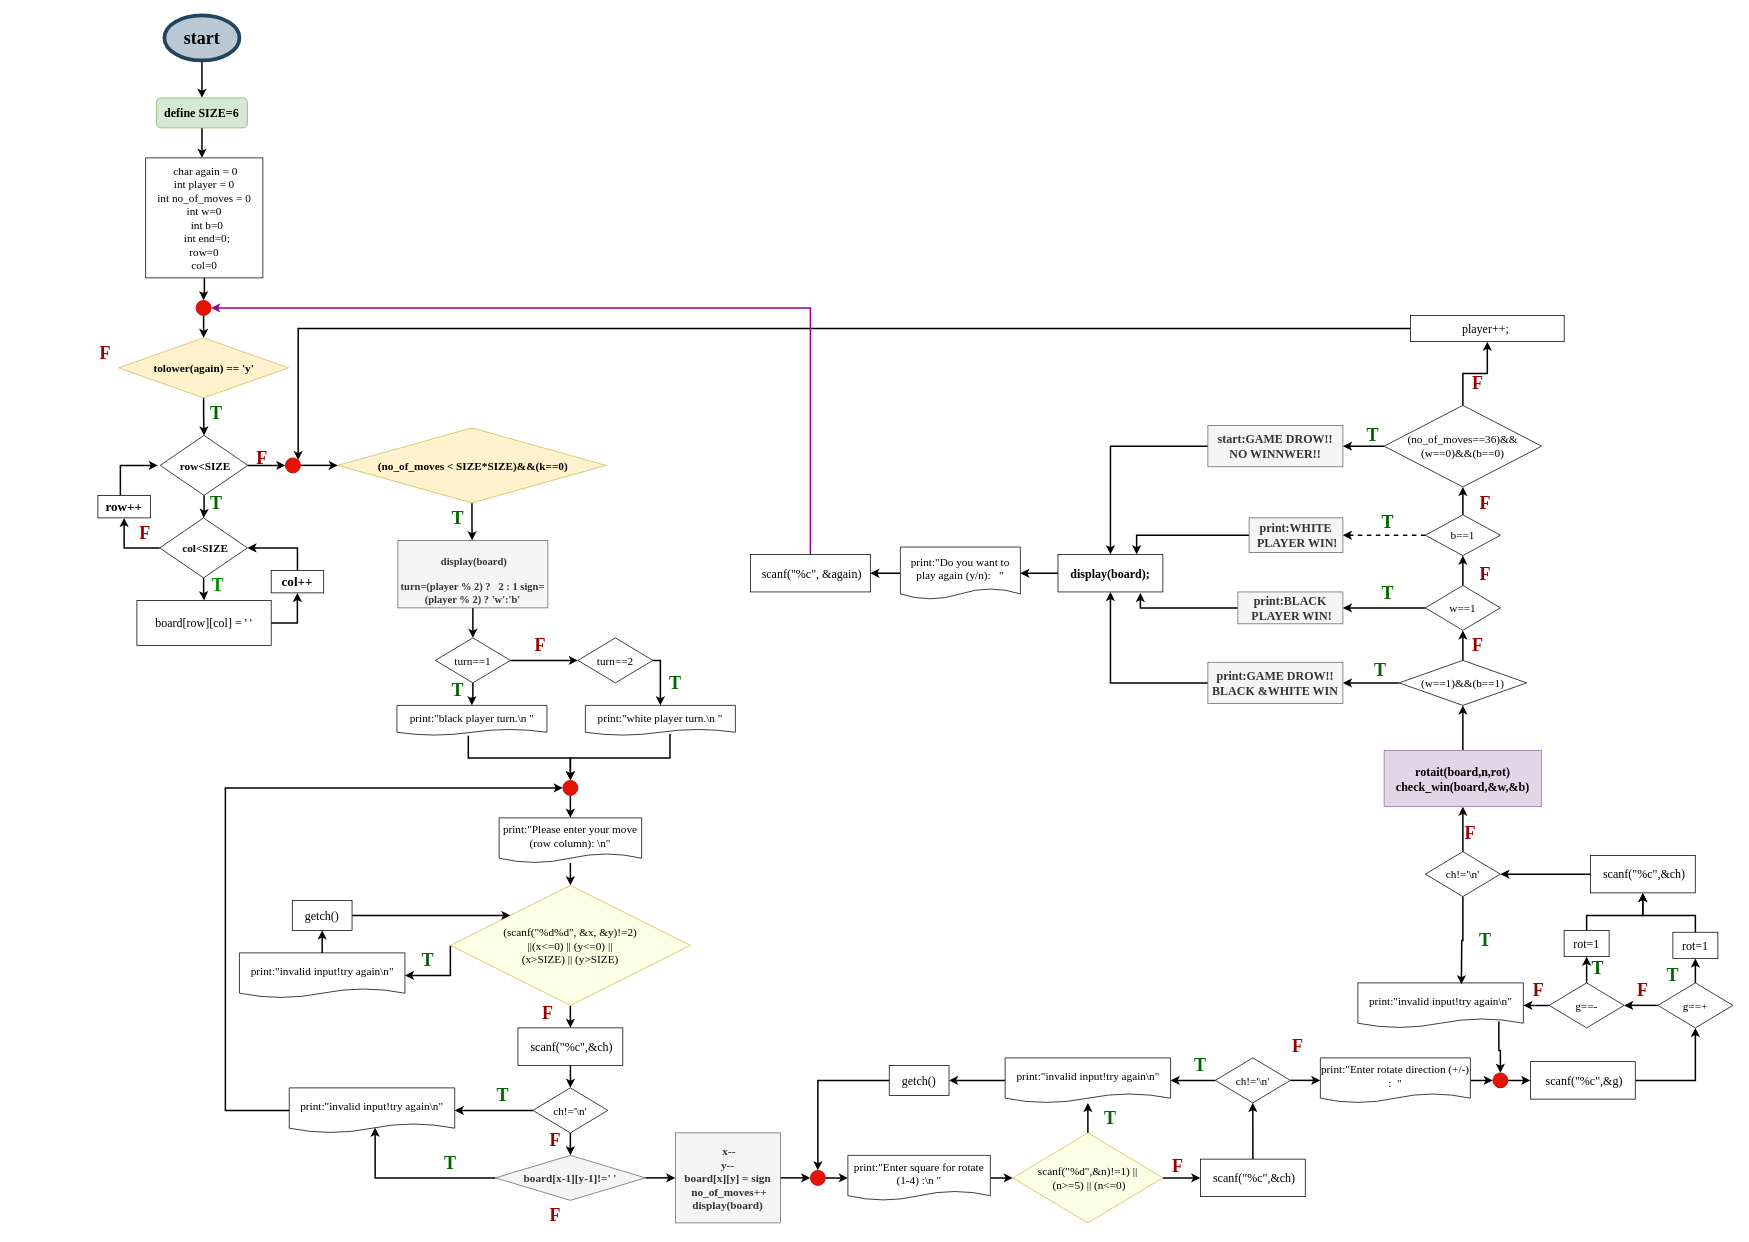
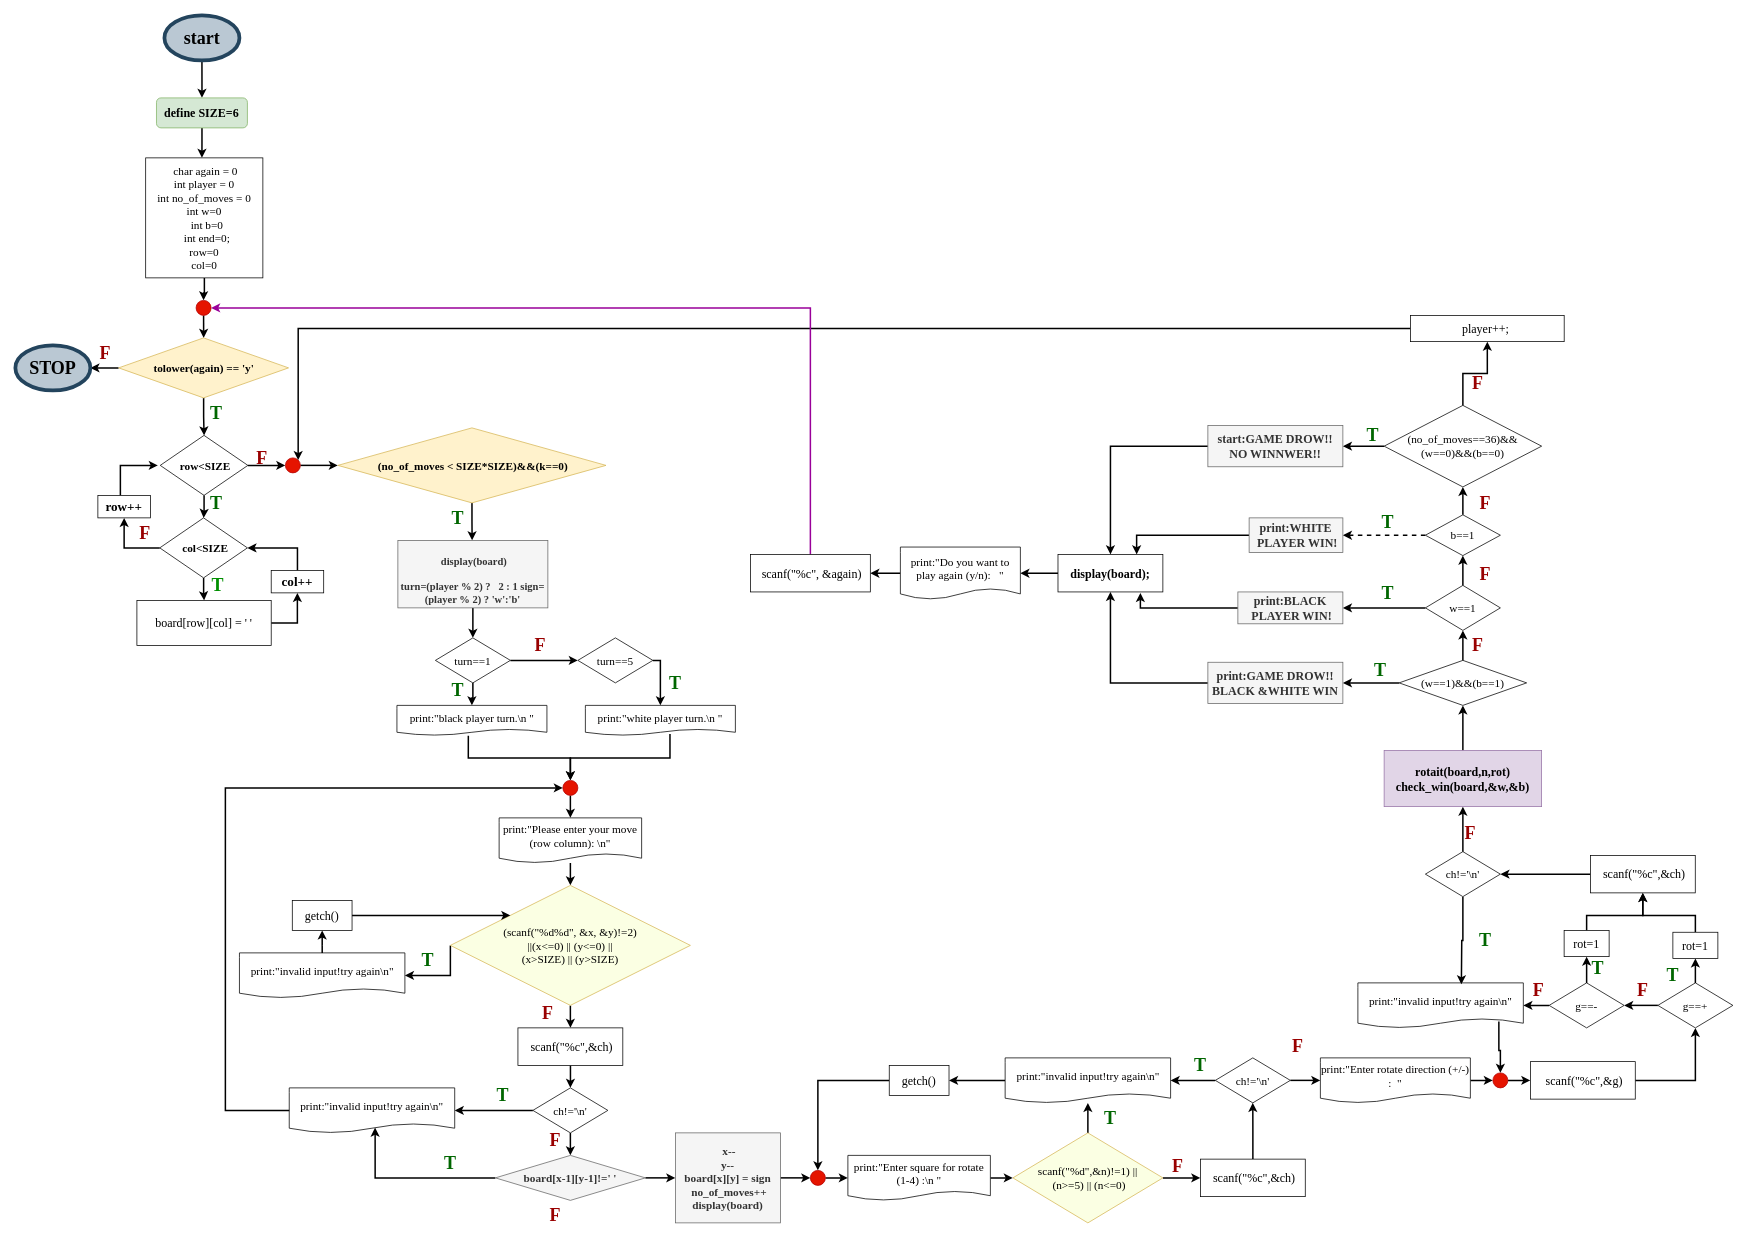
node "STOP": added
edge "tolower(again) == 'y'" -> "STOP": added
node "turn==2": label "turn==2" -> "turn==5"
